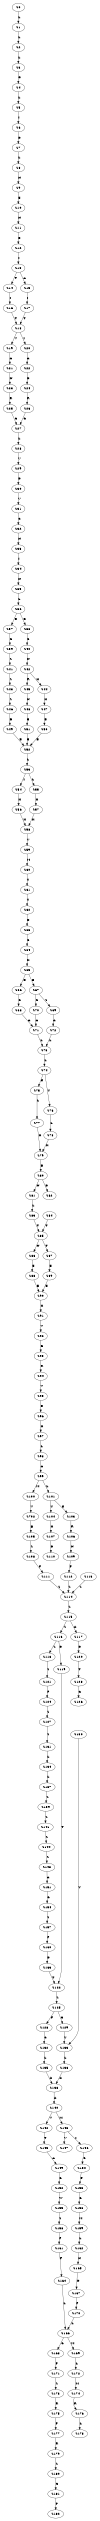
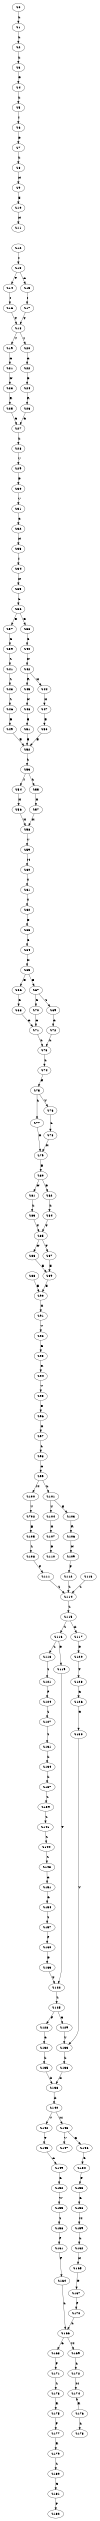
edge "S11" -> "S12": removed, label "E"
edge "S74" -> "S76": now "S75" -> "S76"
edge "S82" -> "S84": added, label "L"
edge "S86" -> "S88": now "S86" -> "S89"
edge "S126" -> "S130": added, label "Q"
edge "S143" -> "S146": label "I" -> "Q"
edge "S174" -> "S176": reversed
